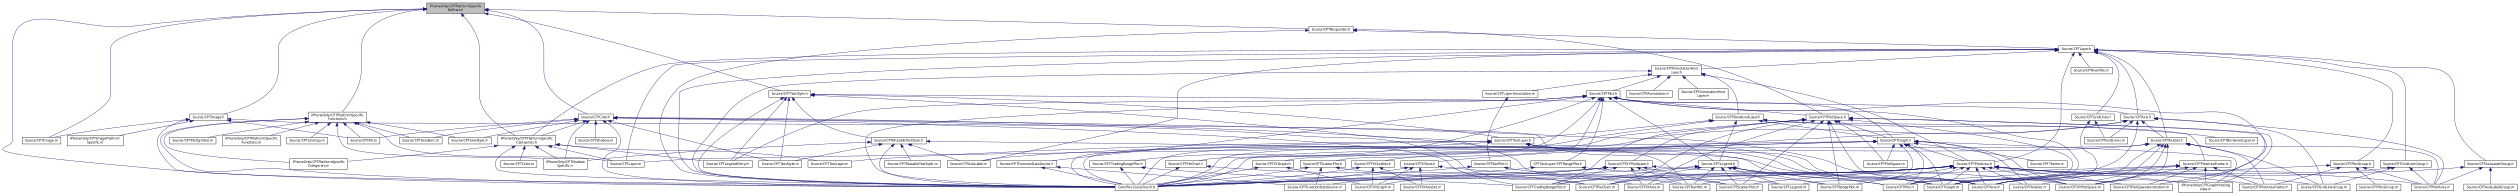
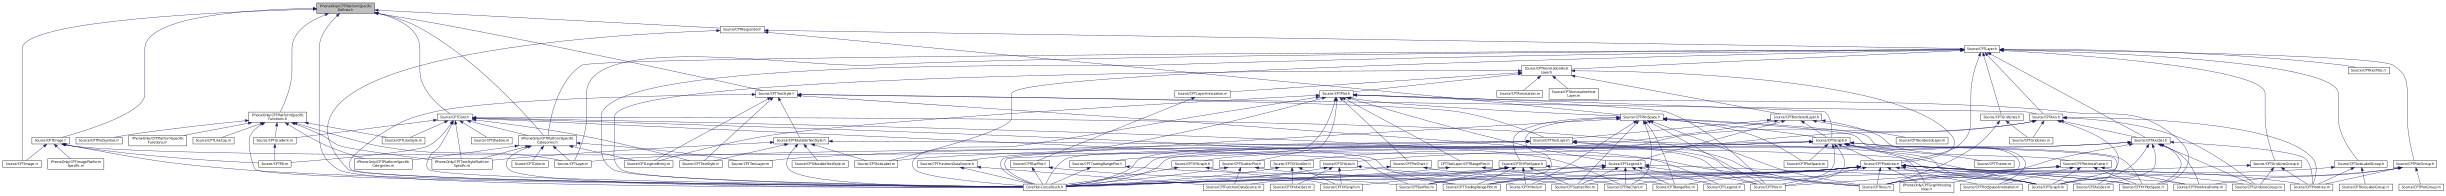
edge "Source/CPTFill.m" -> "iPhoneOnly/CPTPlatformSpecific Functions.h": now "Source/CPTFill.m" -> "Source/CPTGradient.m"
node "iPhoneOnly/CPTShadow Specific.m": label "iPhoneOnly/CPTShadow Specific.m" -> "iPhoneOnly/CPTTextStylePlatform Specific.m"
edge "iPhoneOnly/CPTGraphHosting View.m" -> "Source/CPTPlotAreaFrame.h": removed
